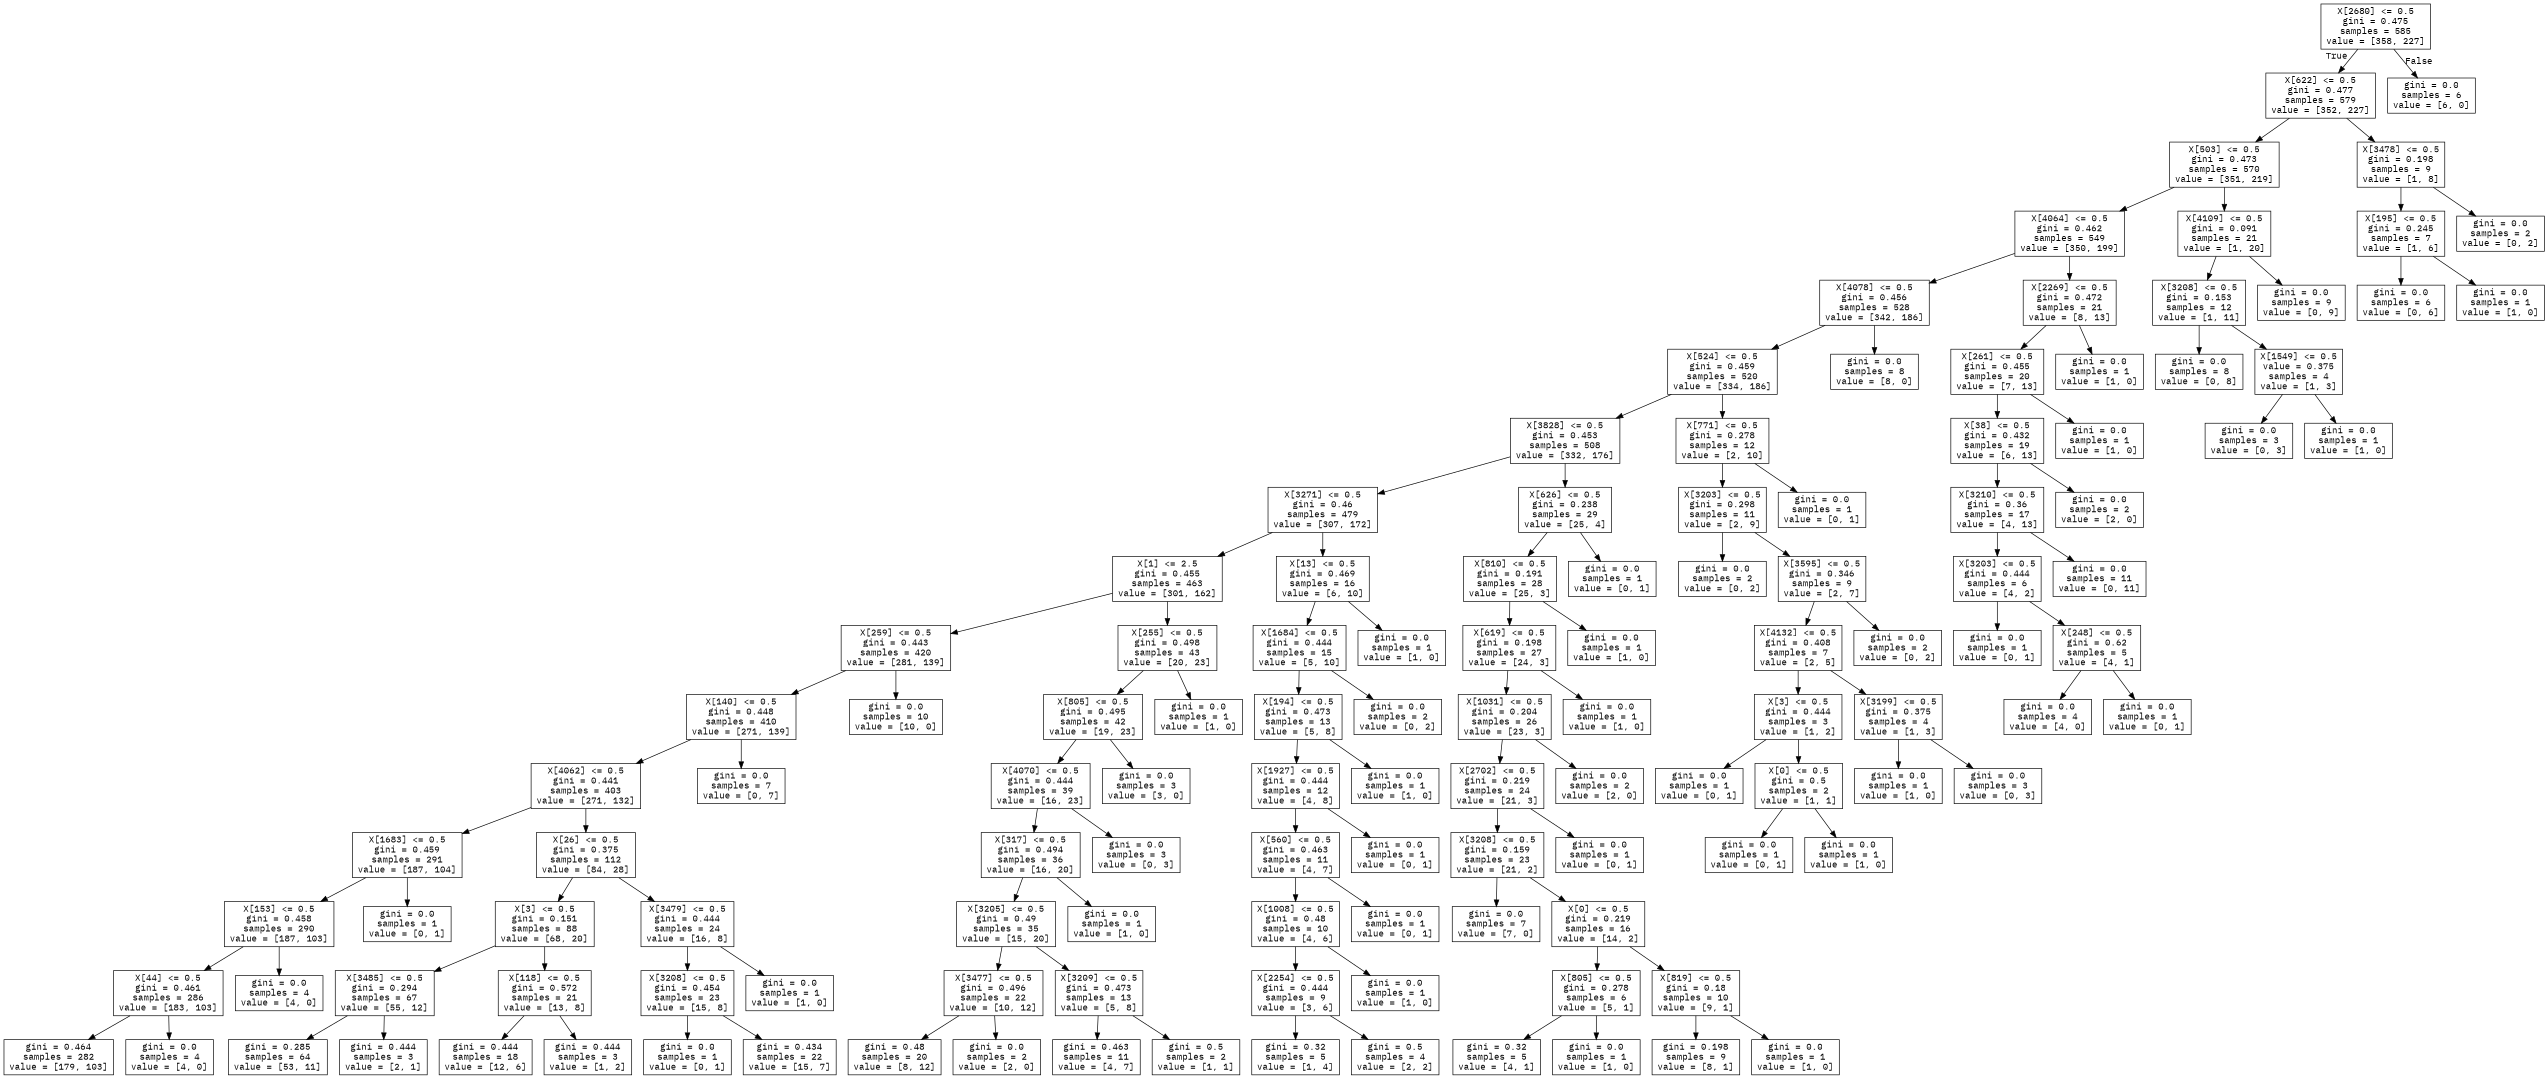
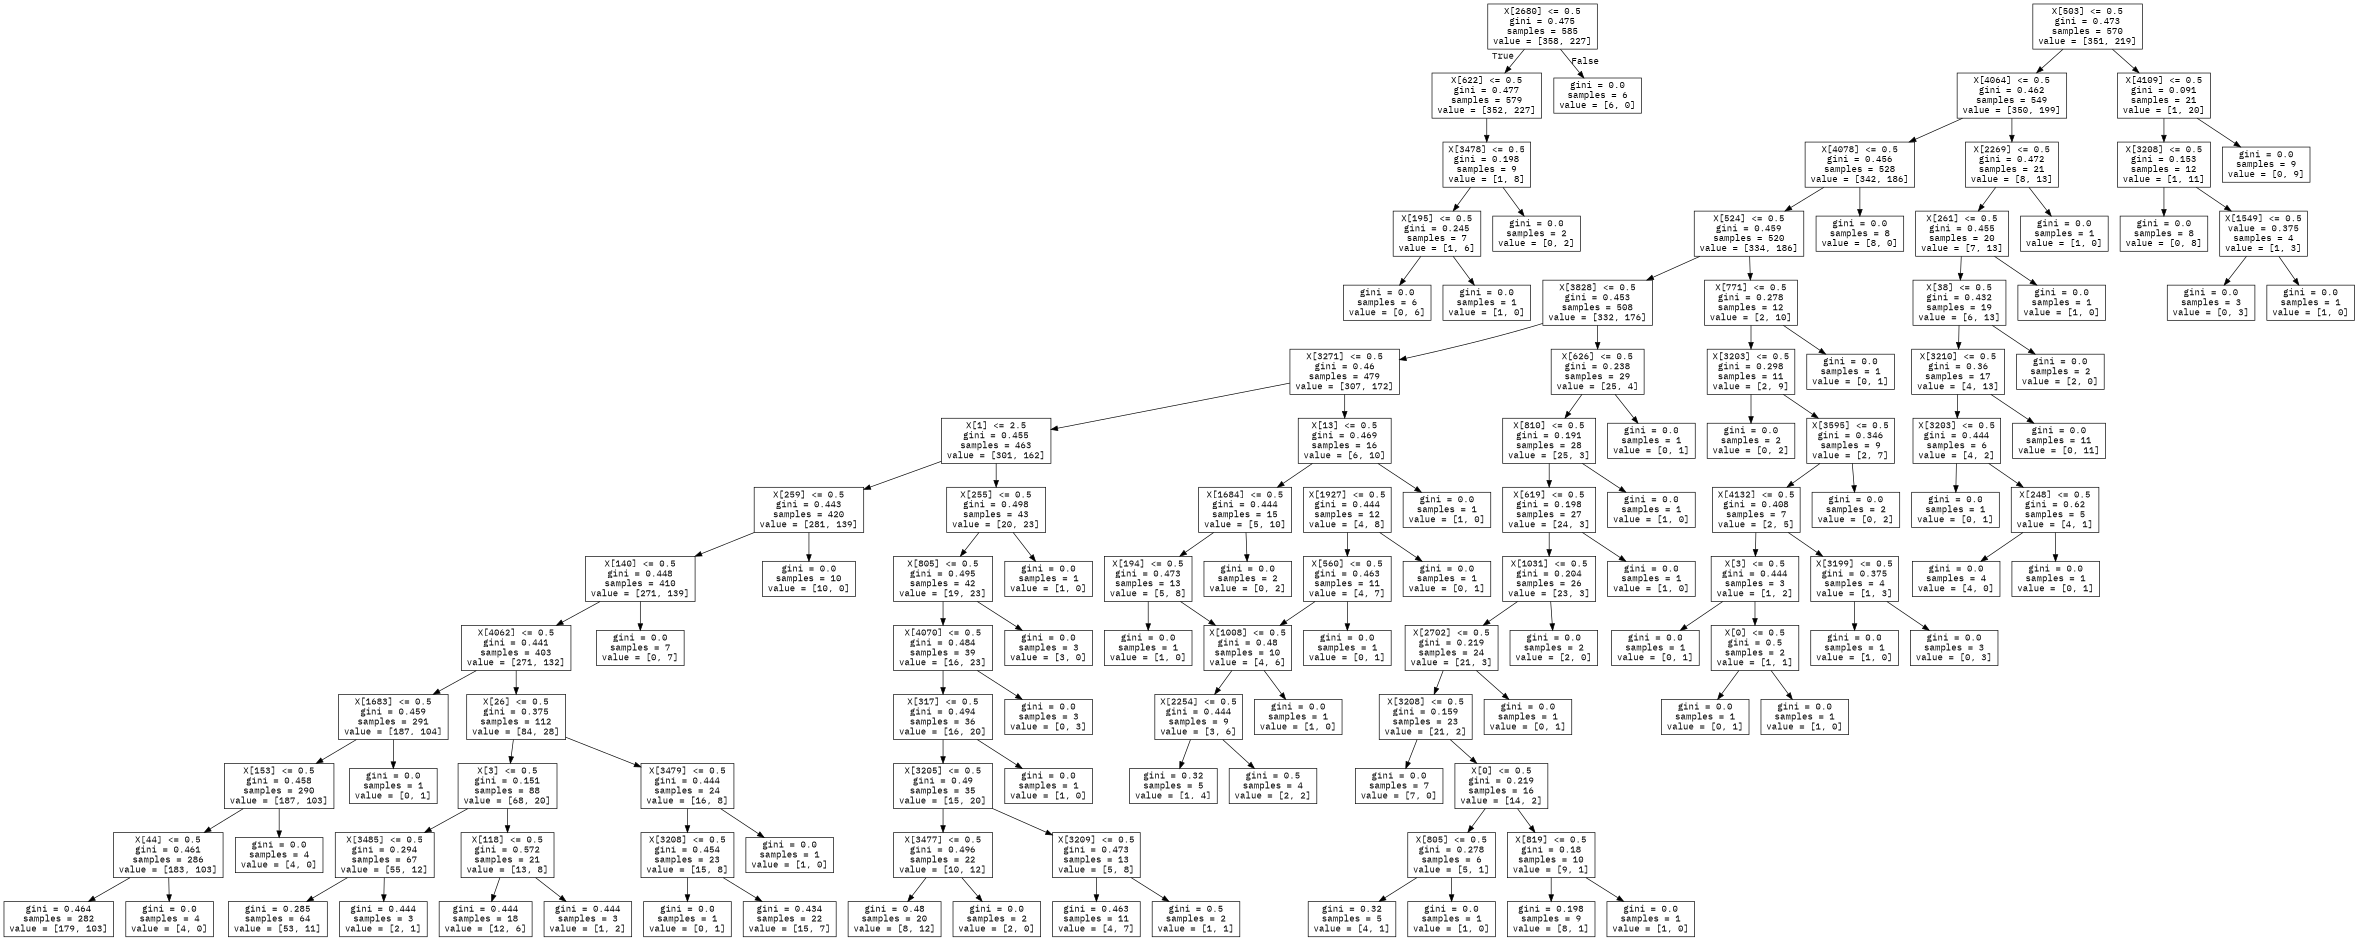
edge "X[622] <= 0.5 gini = 0.477 samples = 579 value = [352, 227]" -> "X[503] <= 0.5 gini = 0.473 samples = 570 value = [351, 219]": removed
edge "X[194] <= 0.5 gini = 0.473 samples = 13 value = [5, 8]" -> "X[1927] <= 0.5 gini = 0.444 samples = 12 value = [4, 8]": now "X[194] <= 0.5 gini = 0.473 samples = 13 value = [5, 8]" -> "X[1008] <= 0.5 gini = 0.48 samples = 10 value = [4, 6]"
node "X[4070] <= 0.5 gini = 0.444 samples = 39 value = [16, 23]": label "X[4070] <= 0.5 gini = 0.444 samples = 39 value = [16, 23]" -> "X[4070] <= 0.5 gini = 0.484 samples = 39 value = [16, 23]"
